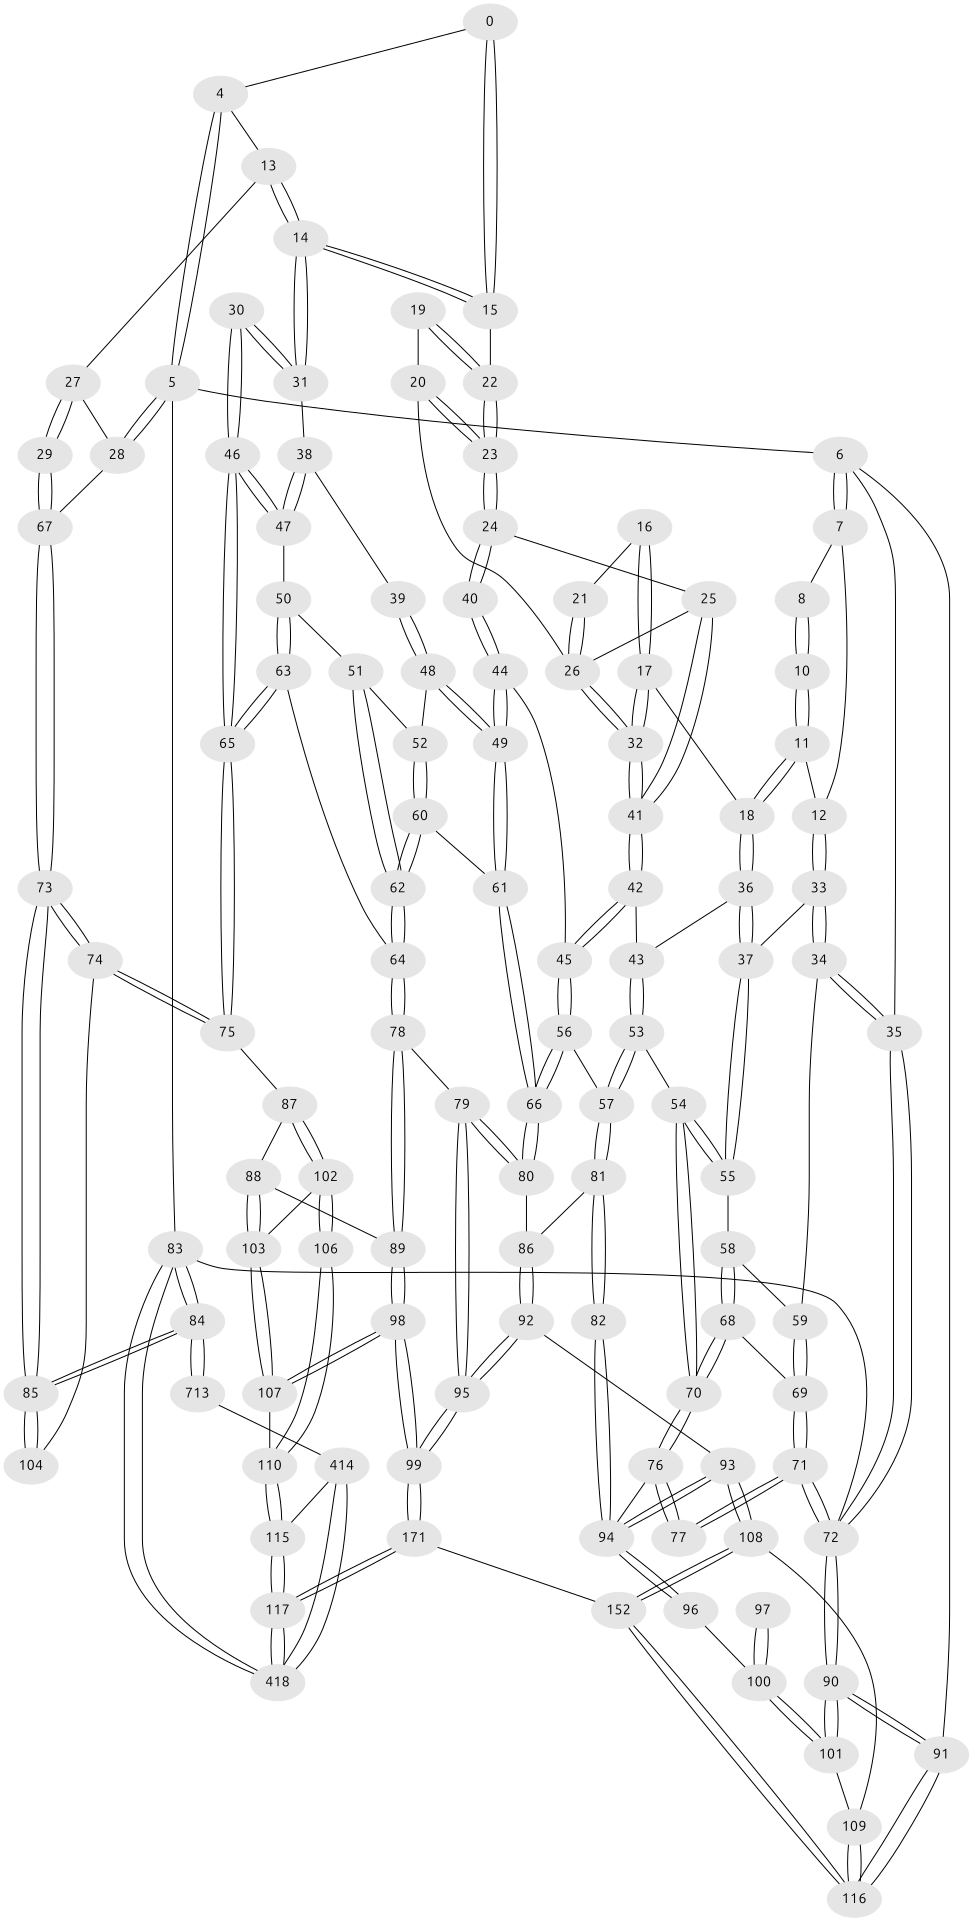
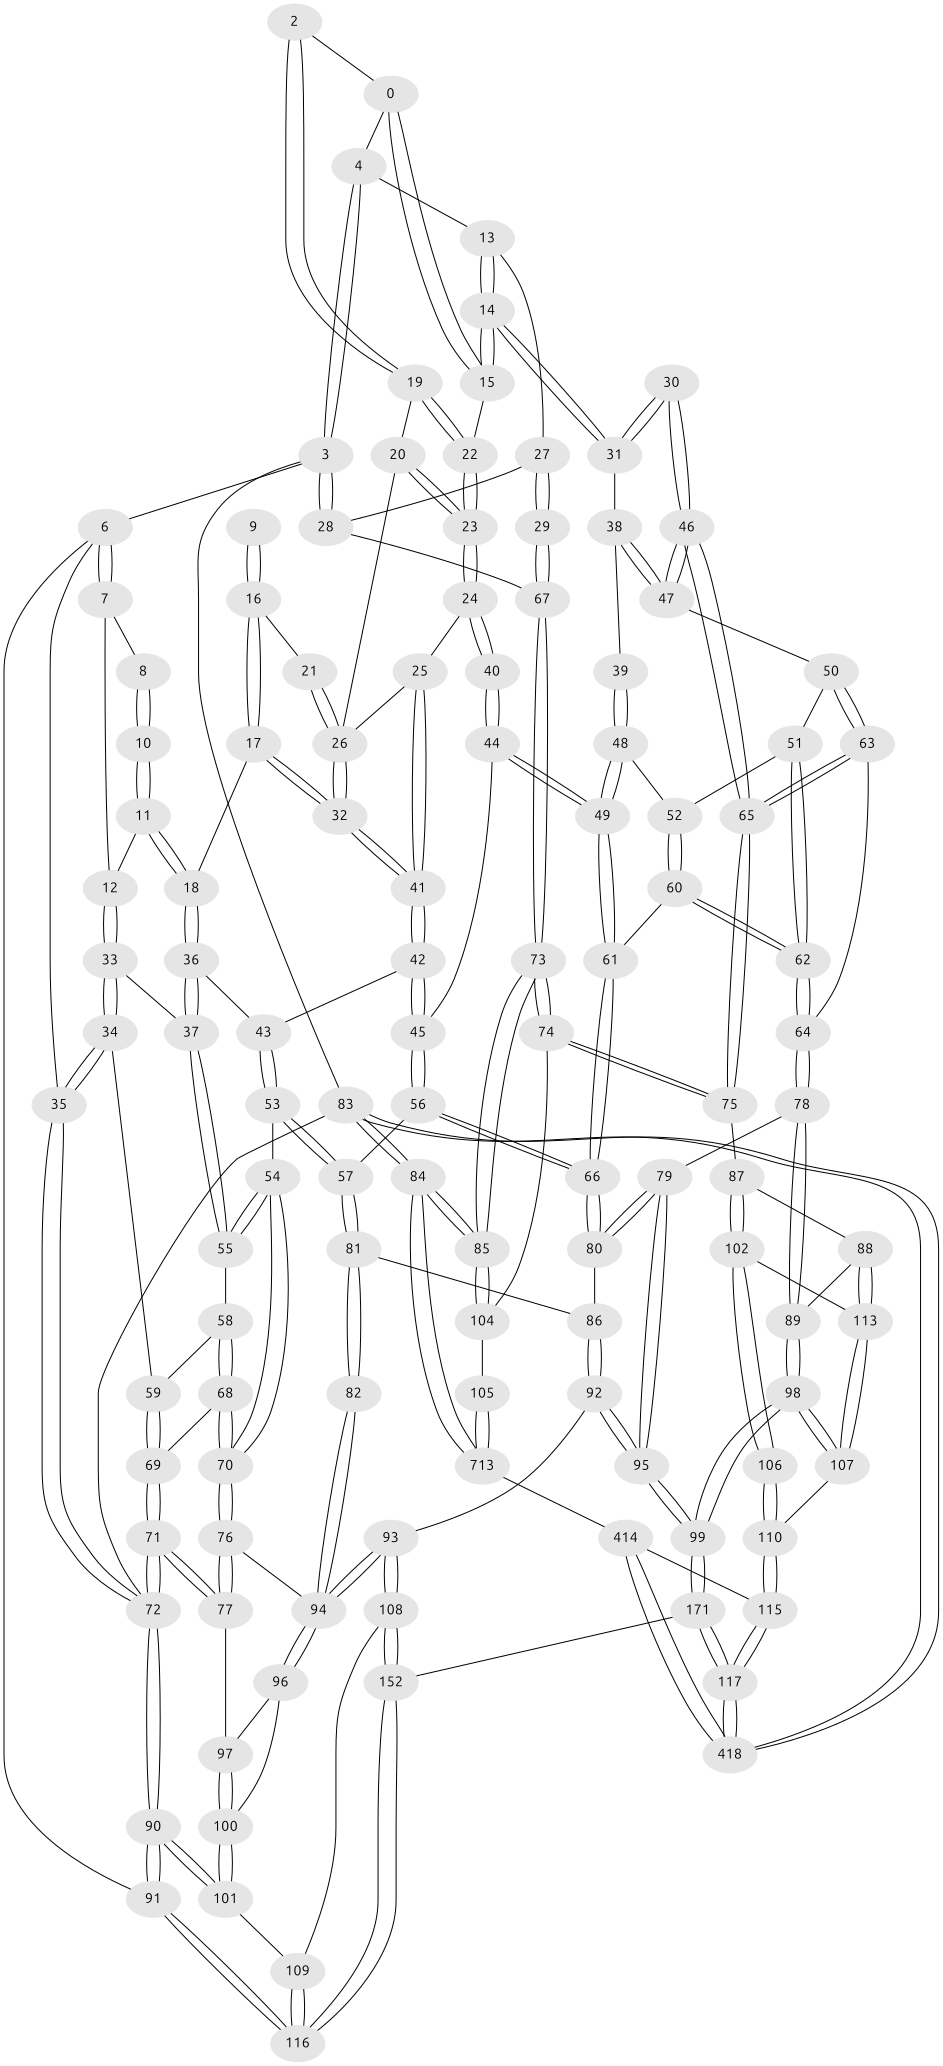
node "2": added
node "5": label "5" -> "3"
node "9": added
node "103": label "103" -> "113"
node "105": added
edge "77" -- "97": added
edge "96" -- "97": added
